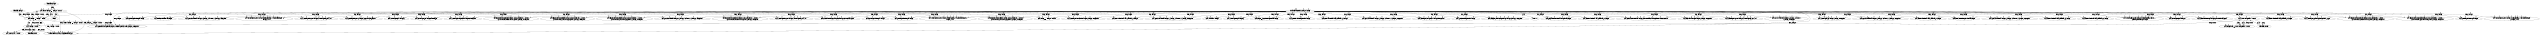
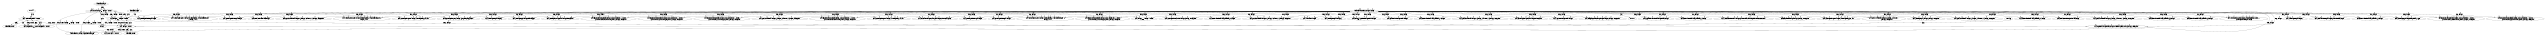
node "1000144": added
node "1000156": added
edge "(Call,image != (Image *) NULL)" -> "(MethodReturn,static MagickBooleanType)": now "(Call,image != (Image *) NULL)" -> "(Block,)"
